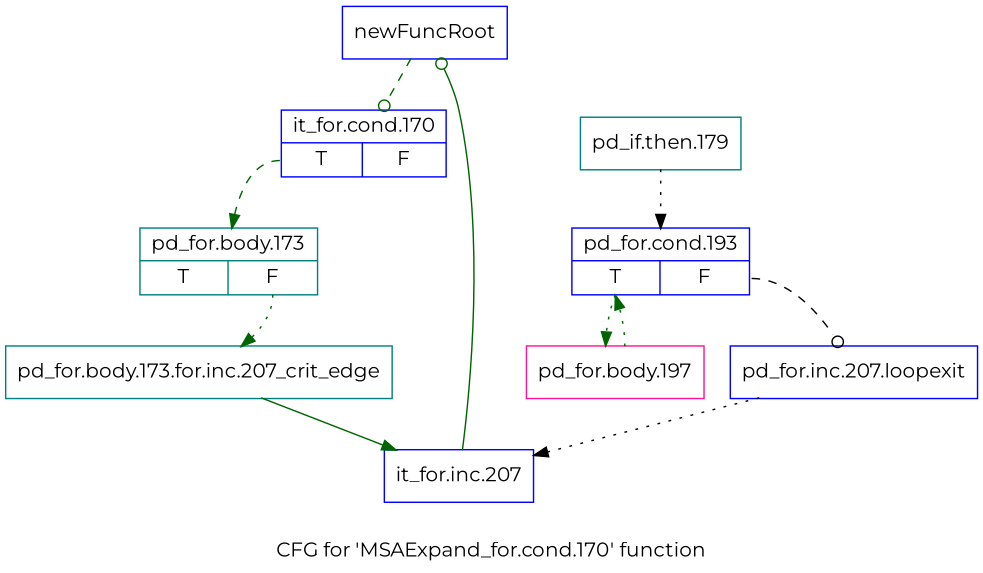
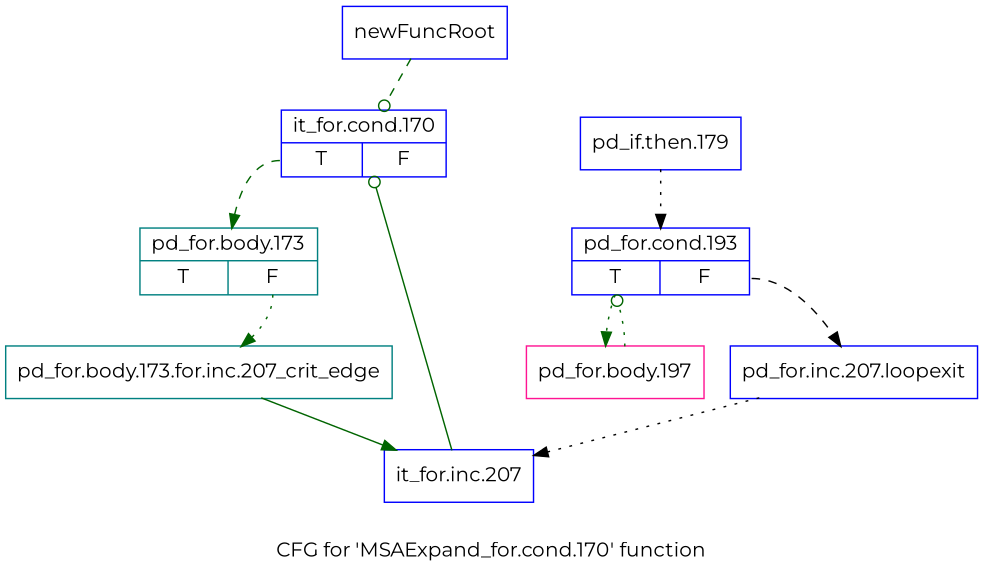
node "pd_if.then.179": color teal -> blue
edge "it_for.inc.207" -> "newFuncRoot": now "it_for.inc.207" -> "it_for.cond.170"
edge "pd_for.cond.193" -> "pd_for.inc.207.loopexit": arrowhead odot -> normal
edge "pd_for.body.197" -> "pd_for.cond.193": arrowhead normal -> odot
